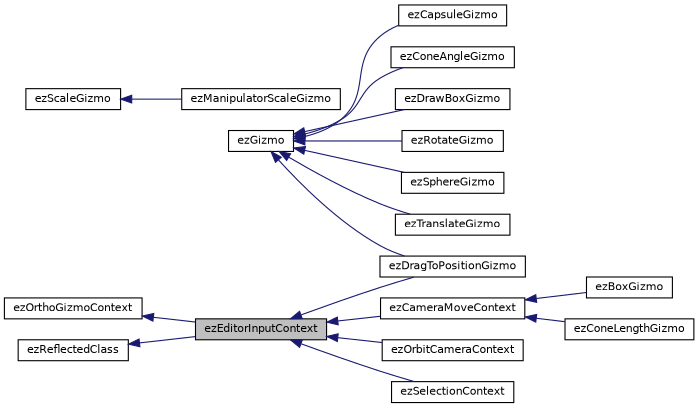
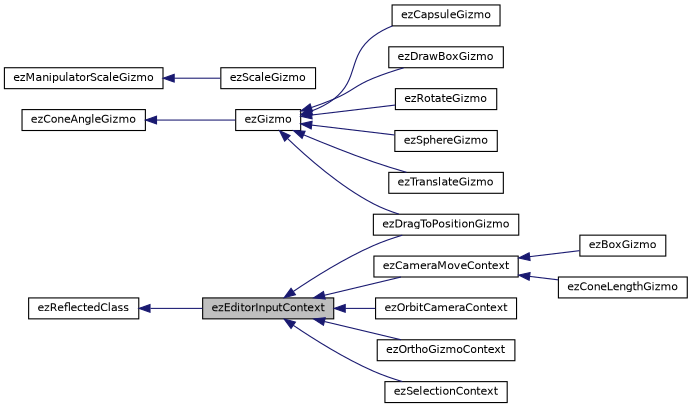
edge "ezConeAngleGizmo" -> "ezGizmo": reversed
edge "ezManipulatorScaleGizmo" -> "ezScaleGizmo": reversed
edge "ezEditorInputContext" -> "ezOrthoGizmoContext": reversed
